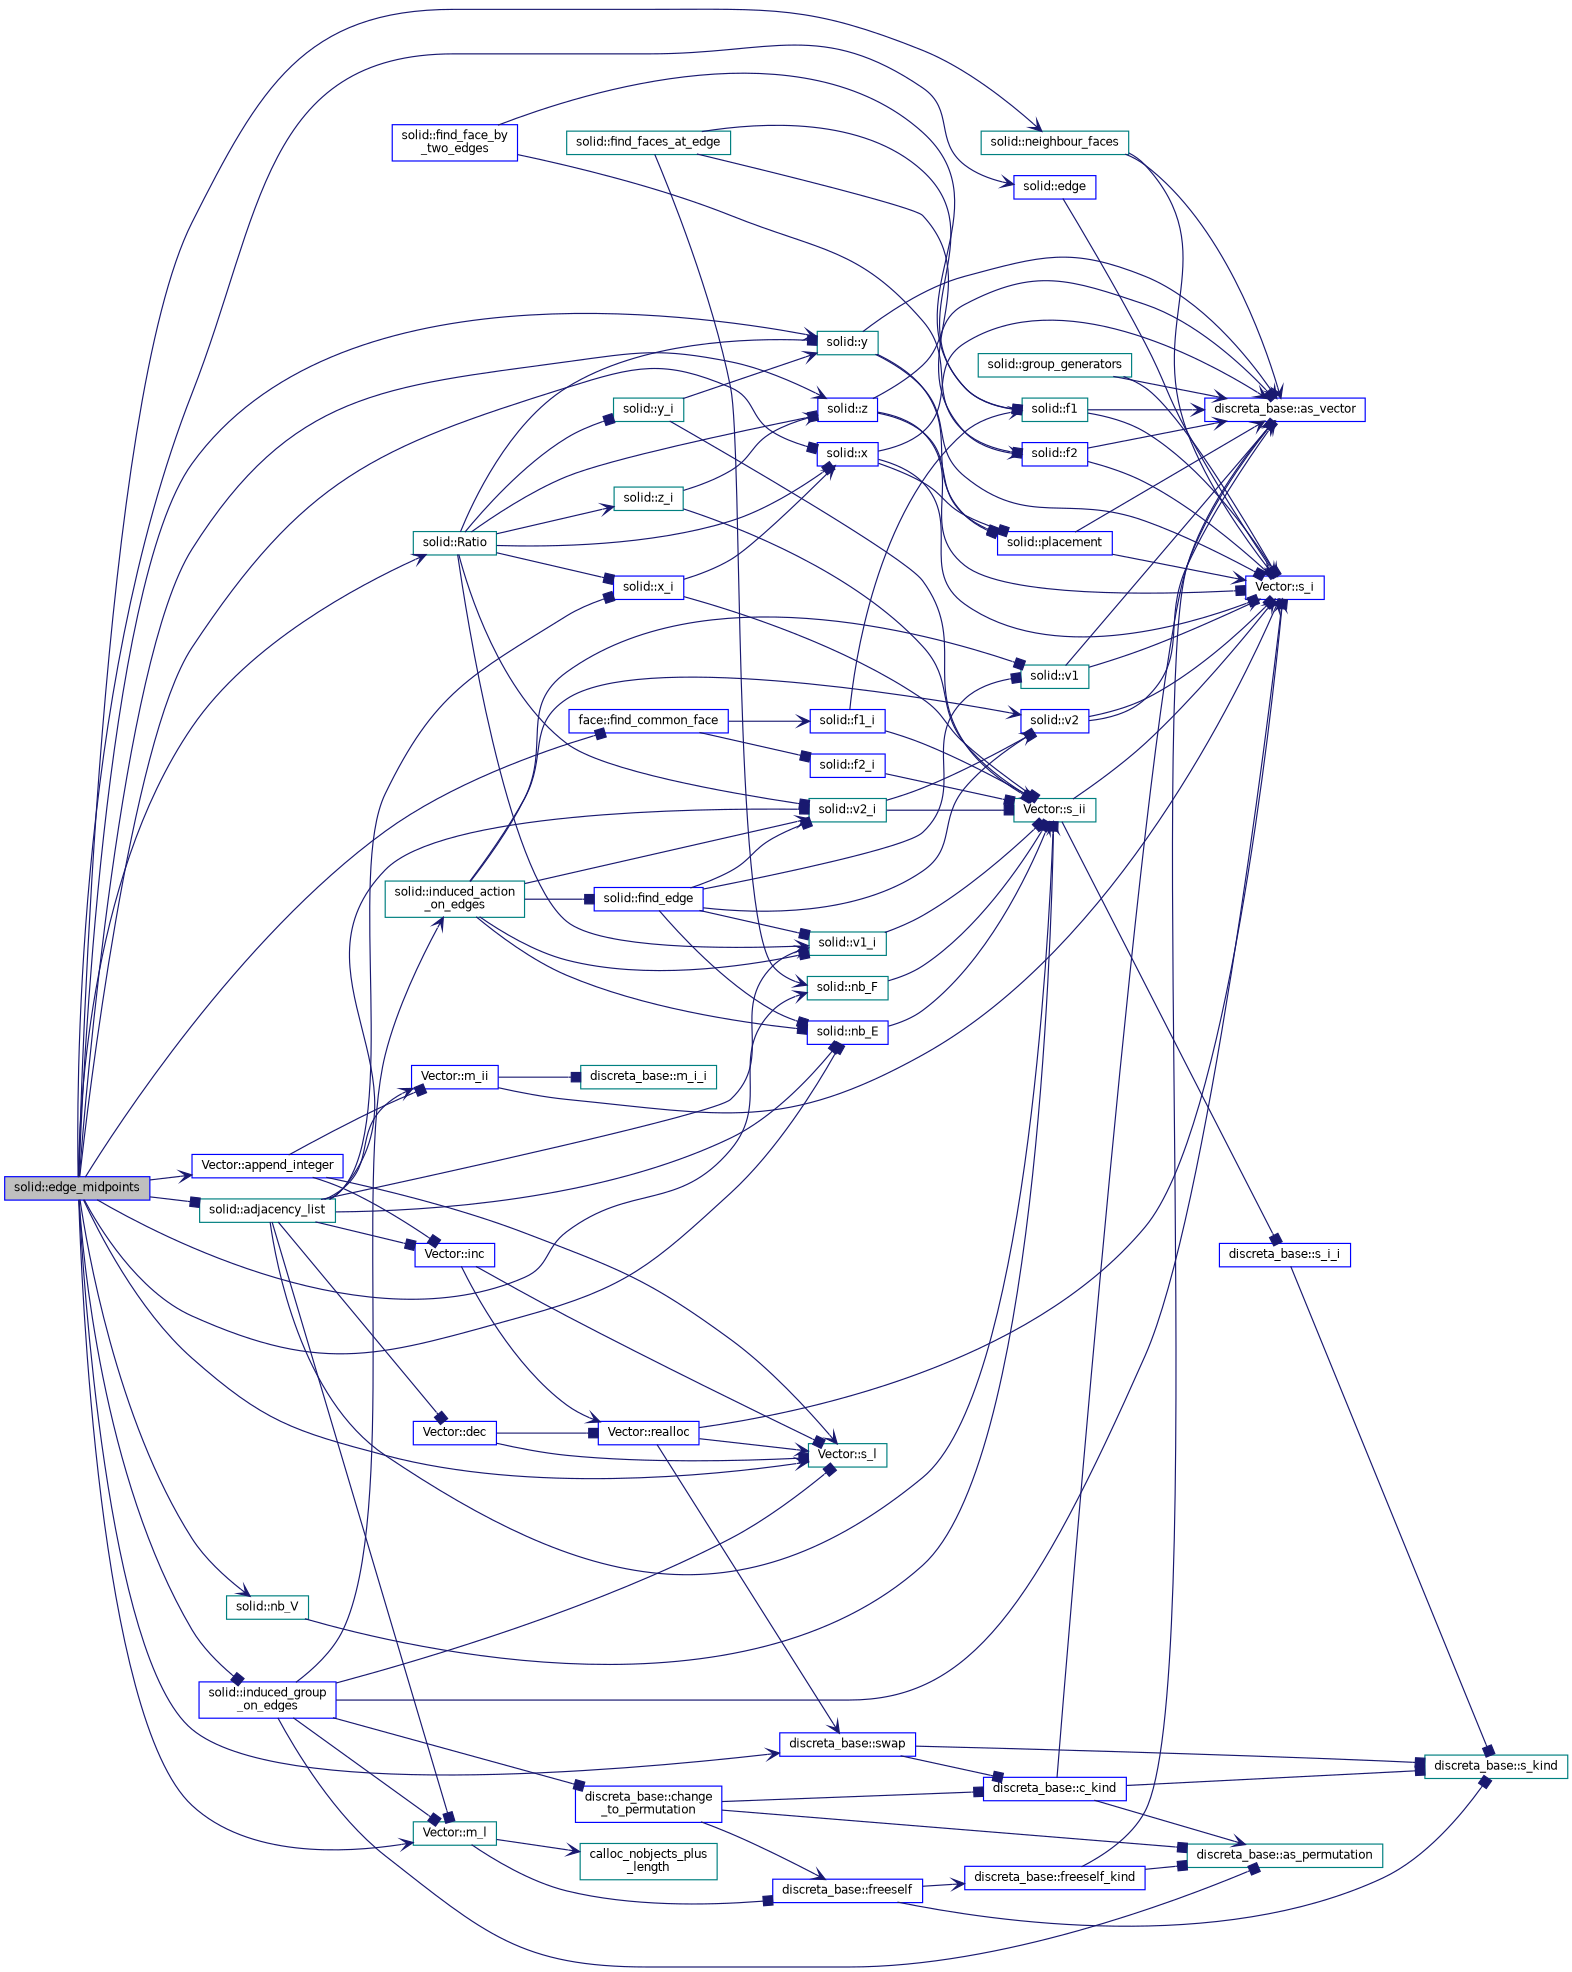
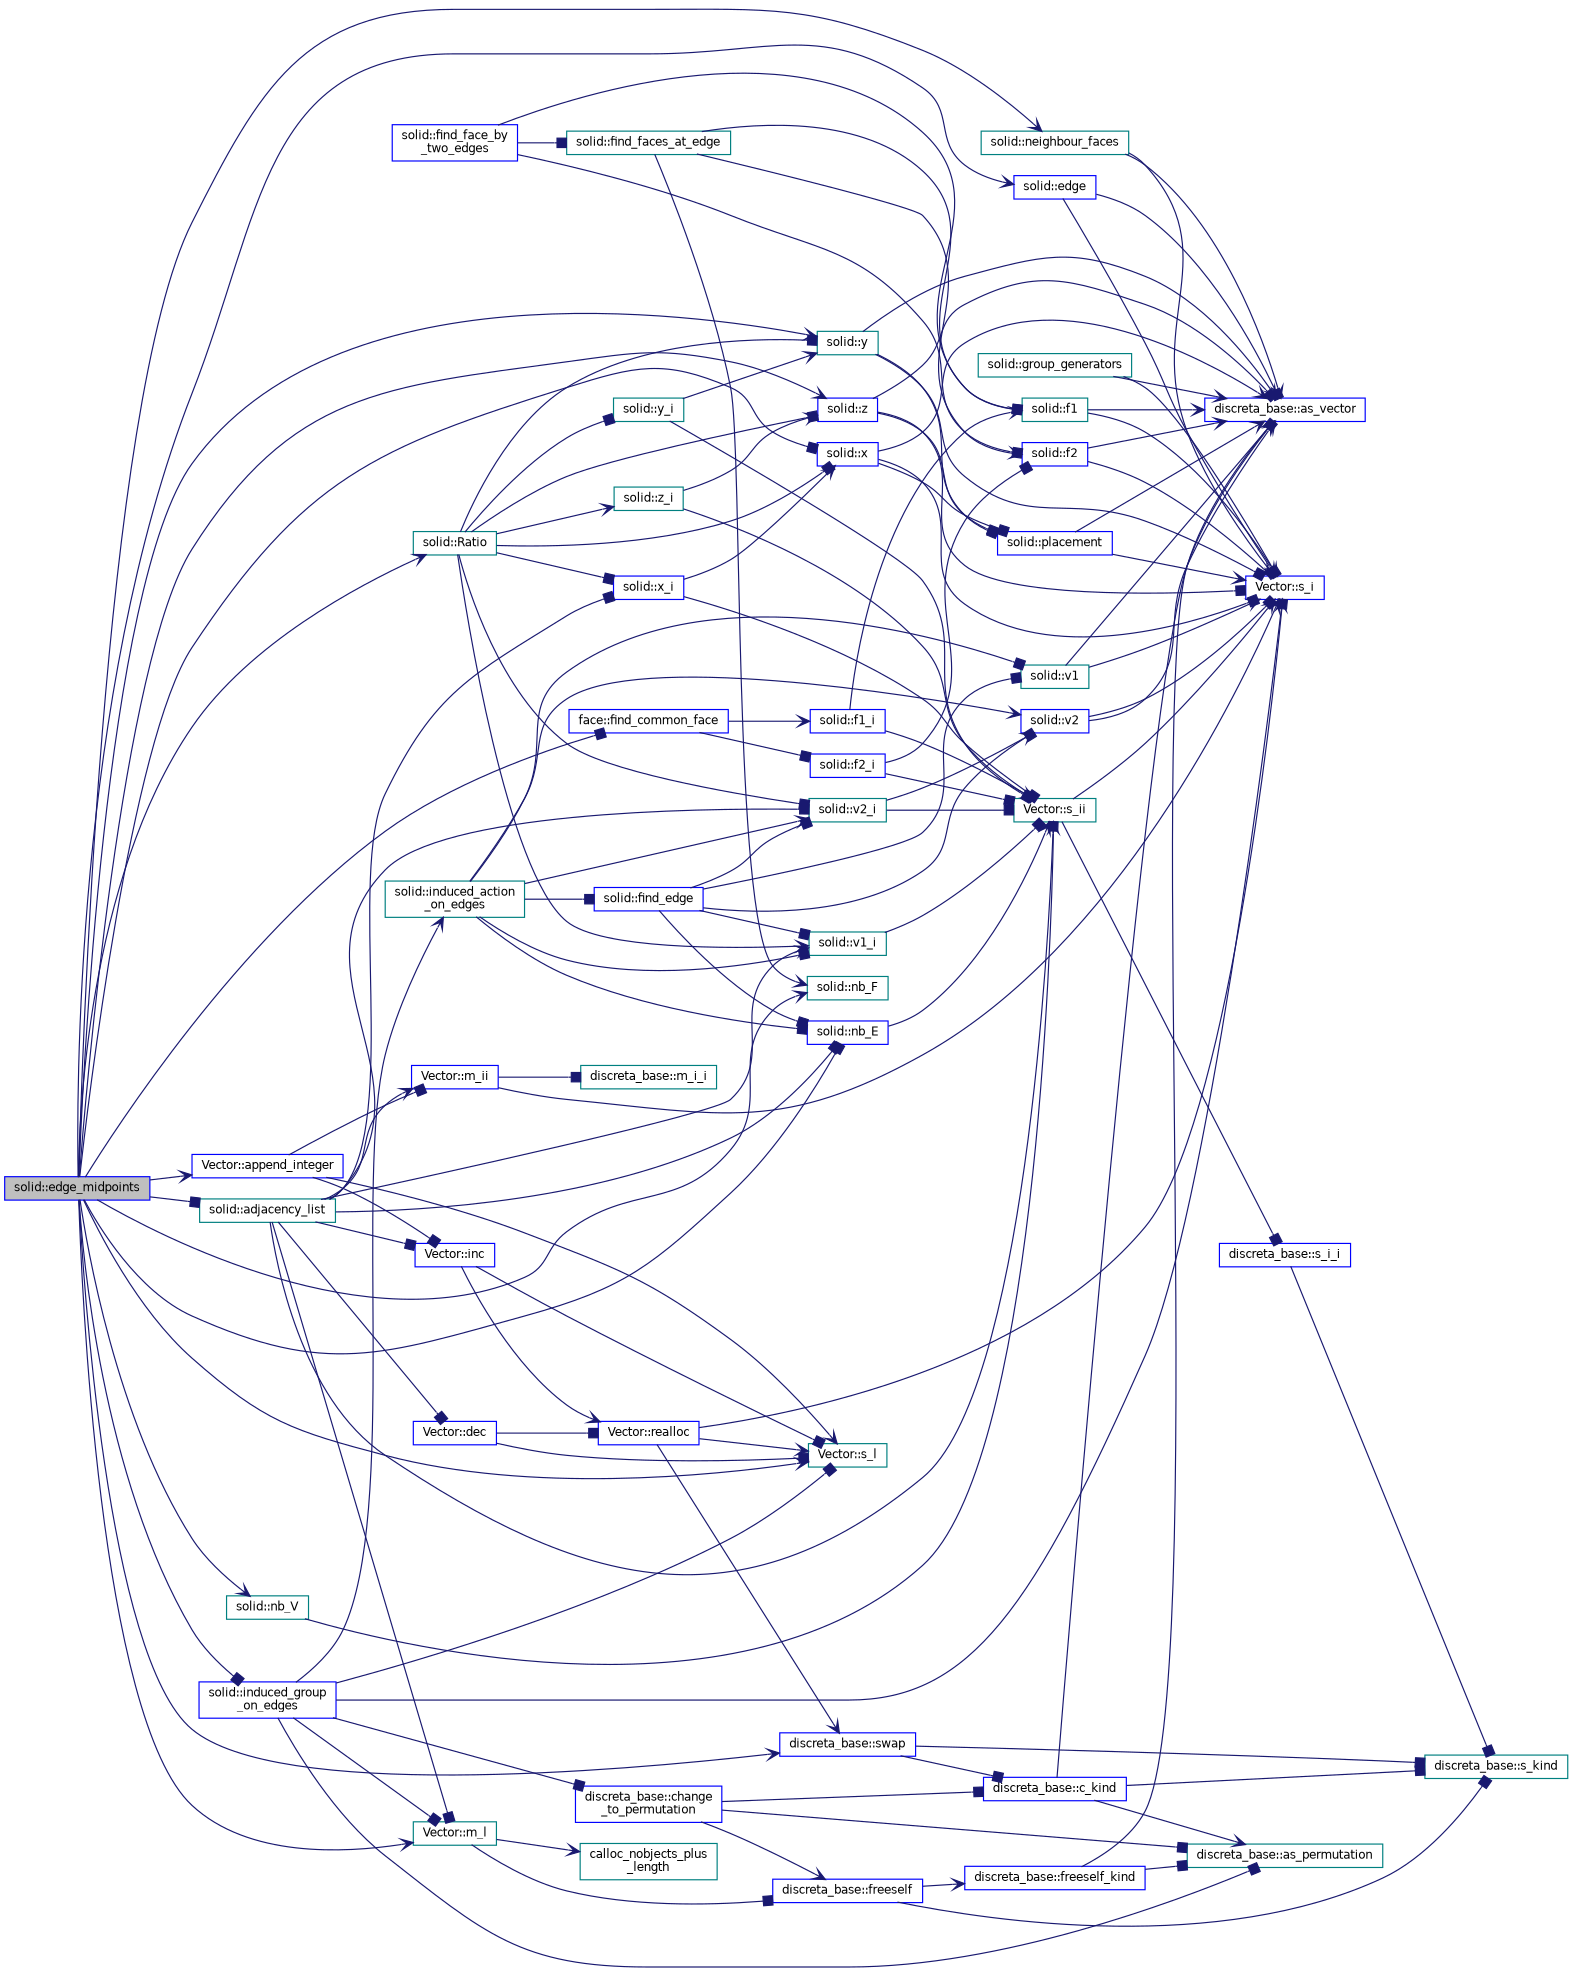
edge "solid::find_face_by _two_edges" -> "solid::find_faces_at_edge": added
edge "solid::edge" -> "discreta_base::as_vector": added
edge "solid::f2_i" -> "solid::f2": added
edge "solid::nb_F" -> "Vector::s_ii": removed
